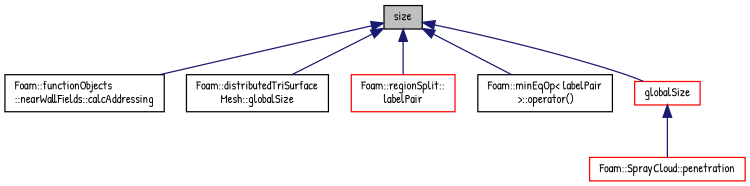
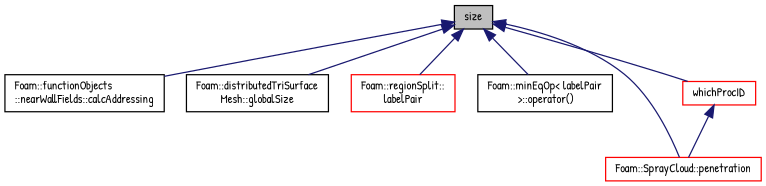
edge "Foam::SprayCloud::penetration" -> "size": added
node "globalSize": label "globalSize" -> "whichProcID"
